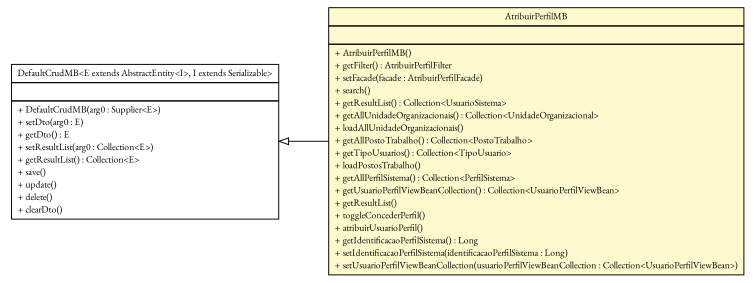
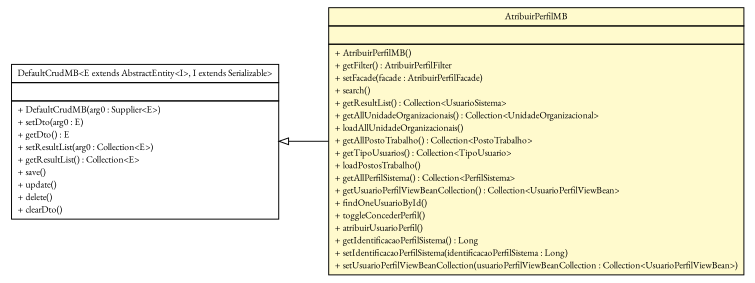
node "AtribuirPerfilMB": text "+ getResultList()" -> "+ findOneUsuarioById()"
